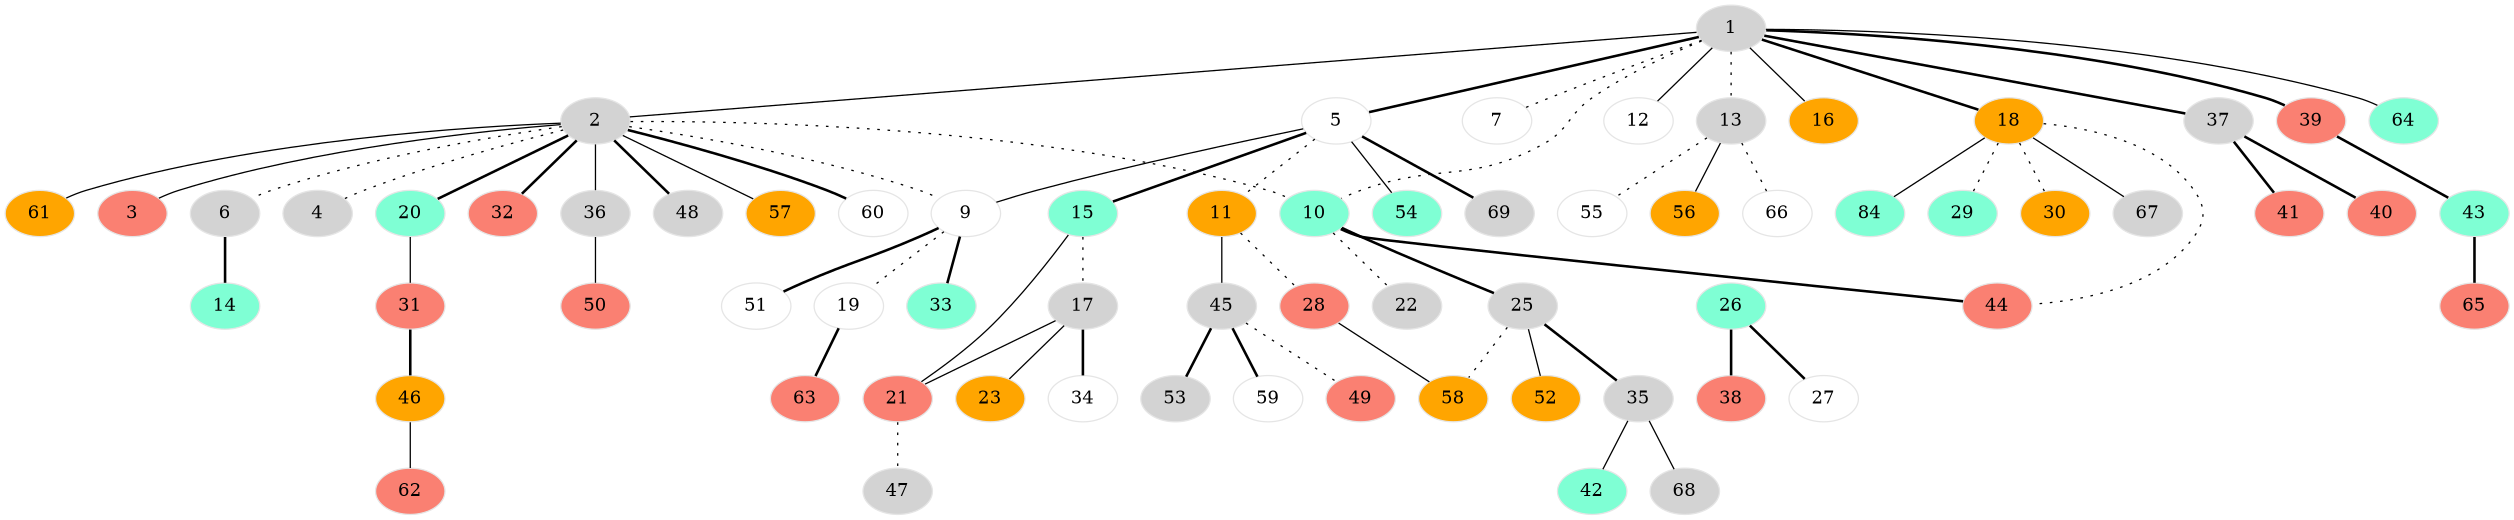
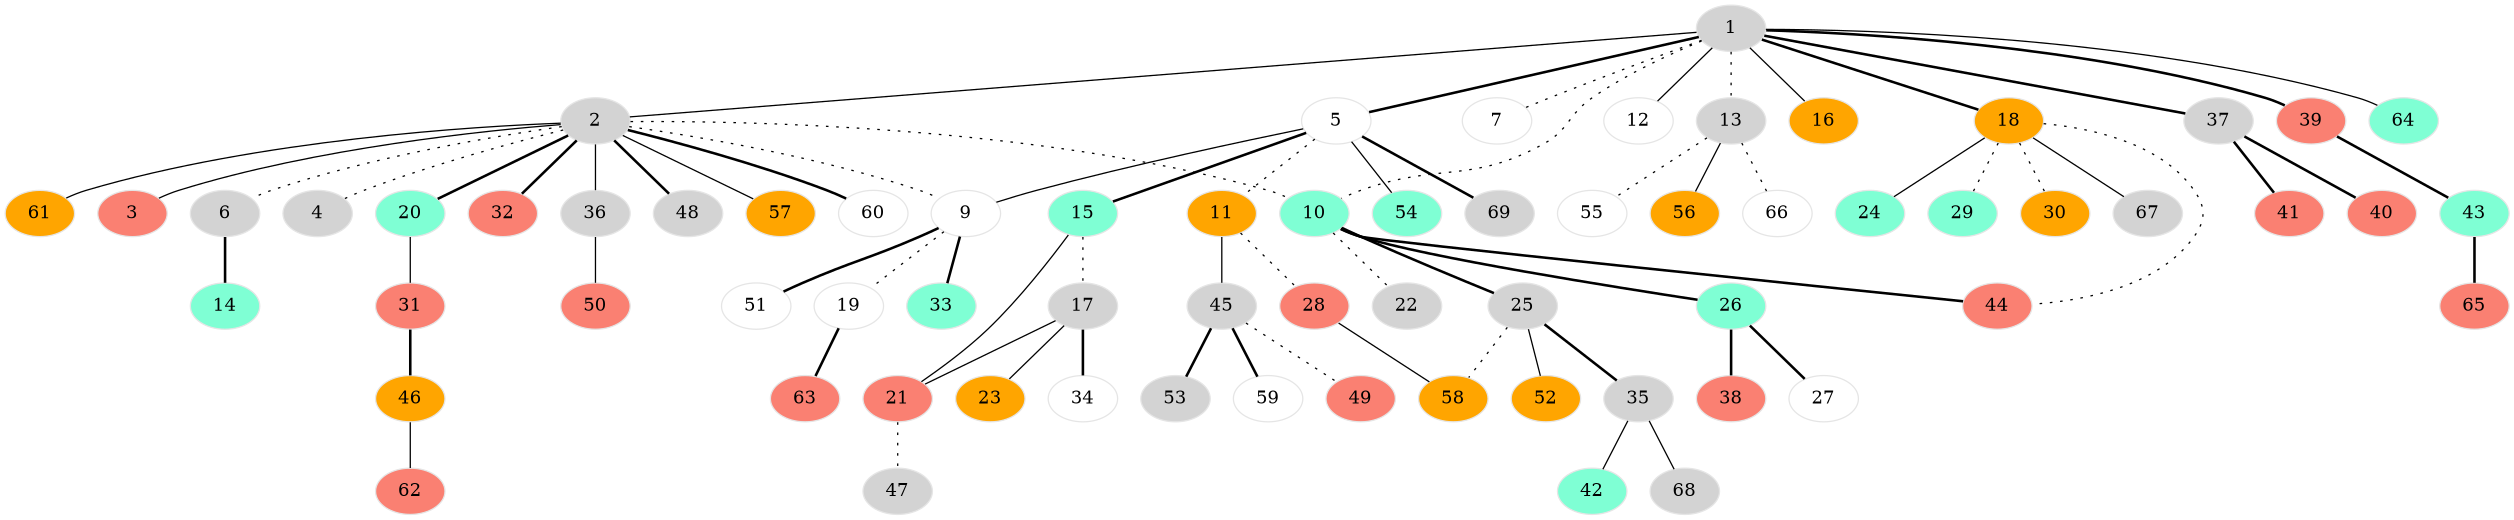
node "84": label "84" -> "24"
edge "10" -- "26": added
